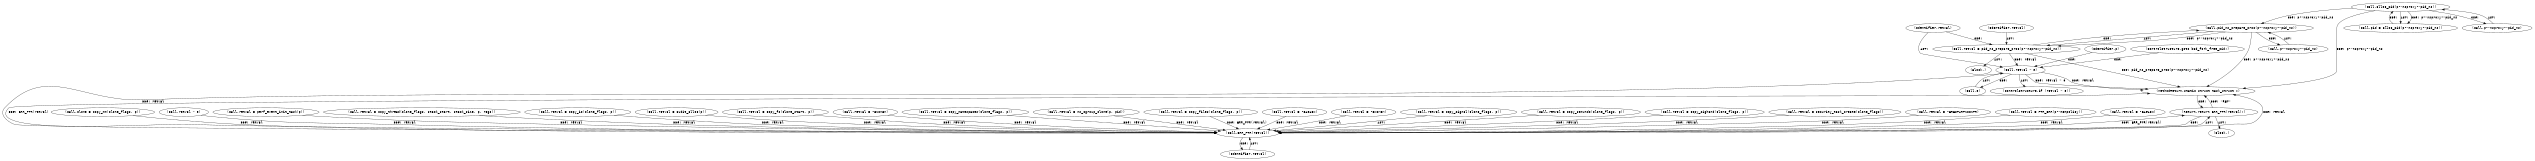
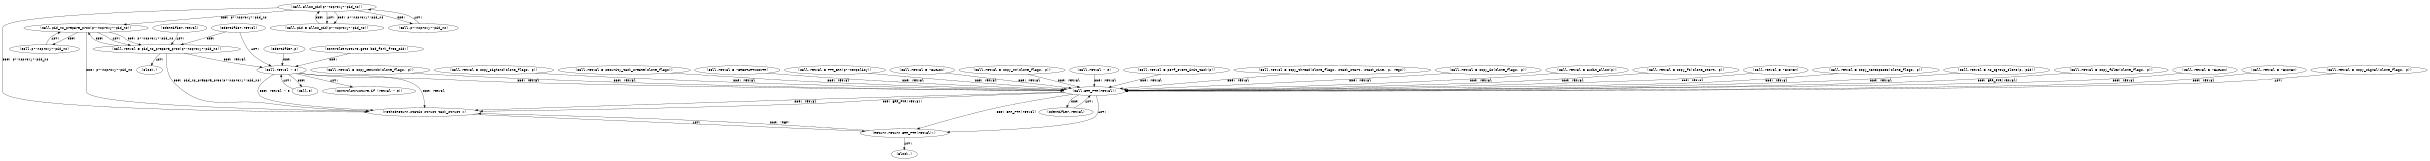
edge "(MethodReturn,static struct task_struct *)" -> "(Return,return ERR_PTR(retval);)": label "CFG: " -> "AST: "
node "(Call,clone = copy_mm(clone_flags, p))": label "(Call,clone = copy_mm(clone_flags, p))" -> "(Call,retval = copy_mm(clone_flags, p))"
edge "(Return,return ERR_PTR(retval);)" -> "(Call,ERR_PTR(retval))": removed, label "CFG:"
